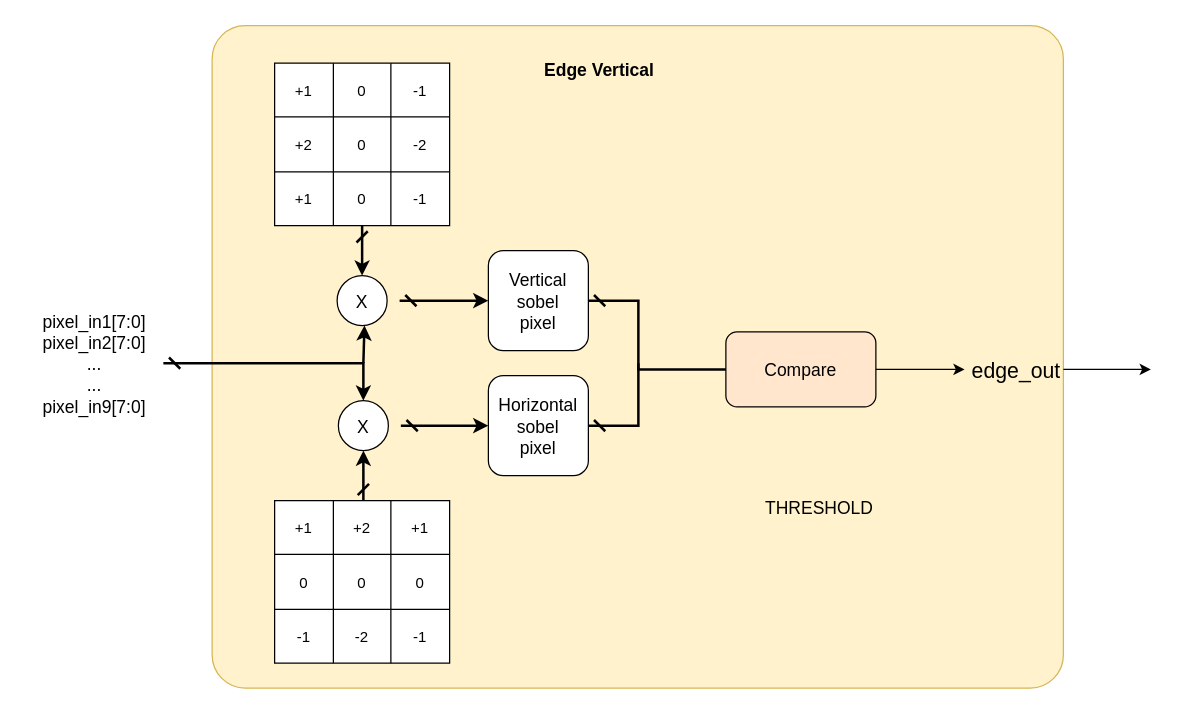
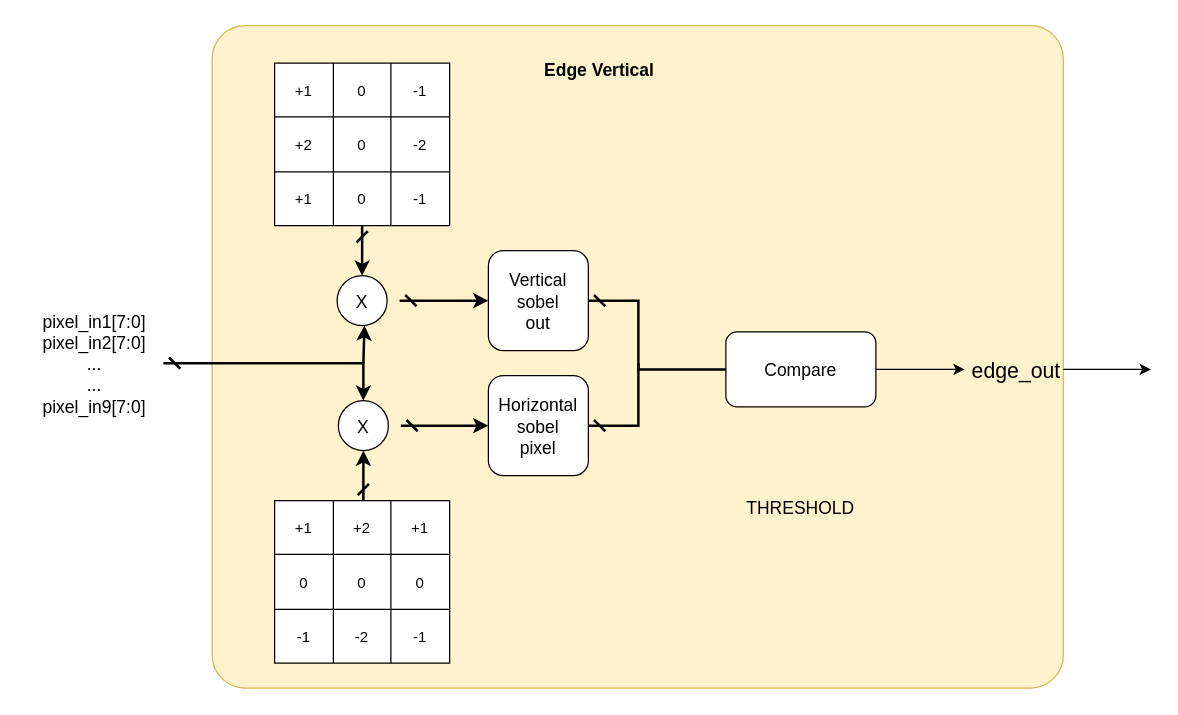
node "Vertical sobel pixel": label "Vertical sobel pixel" -> "Vertical sobel out"
node "Compare": fillcolor #ffe6cc -> #ffffff
node "THRESHOLD": moved (819, 507) -> (801, 507)
